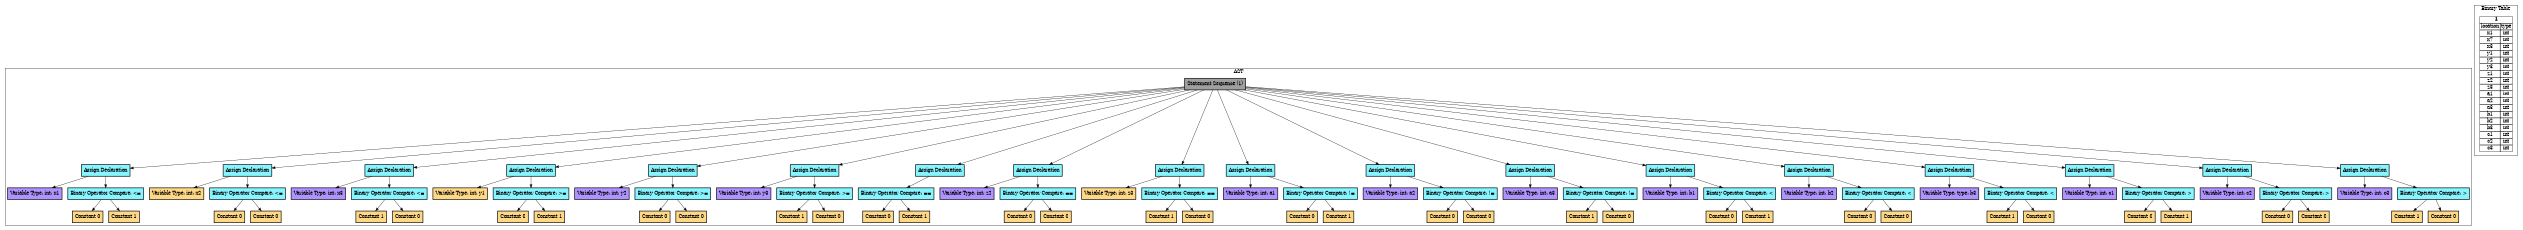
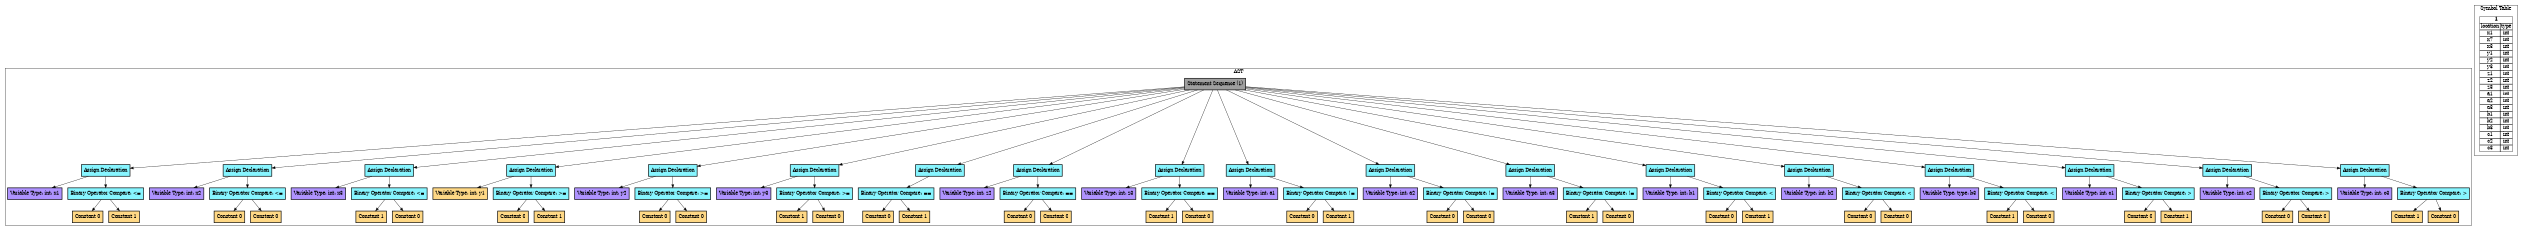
cluster "Binary Table": label "Binary Table" -> "Symbol Table"
node "Variable Type: int: x2": fillcolor #ffd885 -> #af93ff
node "Variable Type: int: z3": fillcolor #ffd885 -> #af93ff
